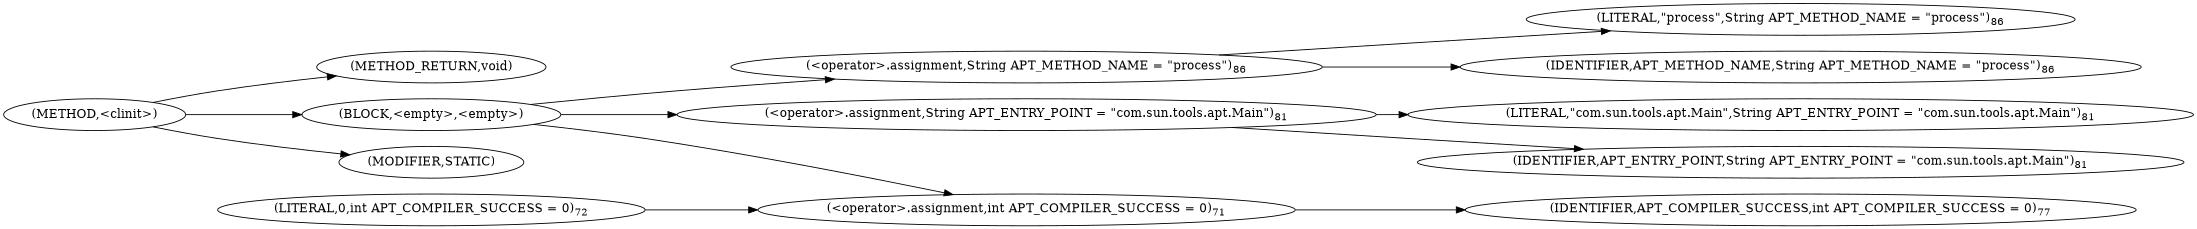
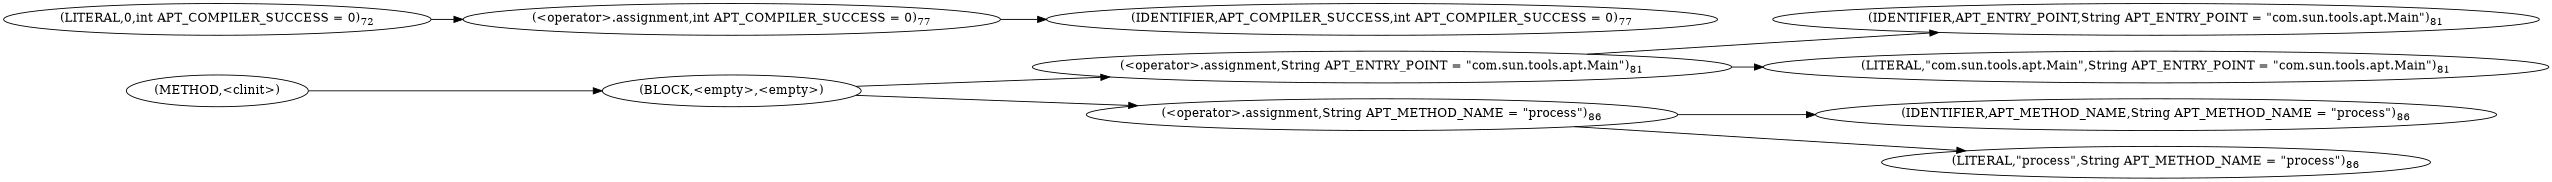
node "(METHOD_RETURN,void)": removed
edge "(BLOCK,<empty>,<empty>)" -> "(<operator>.assignment,int APT_COMPILER_SUCCESS = 0)": removed
node "(MODIFIER,STATIC)": removed
node "(<operator>.assignment,int APT_COMPILER_SUCCESS = 0)": text "71" -> "77"
